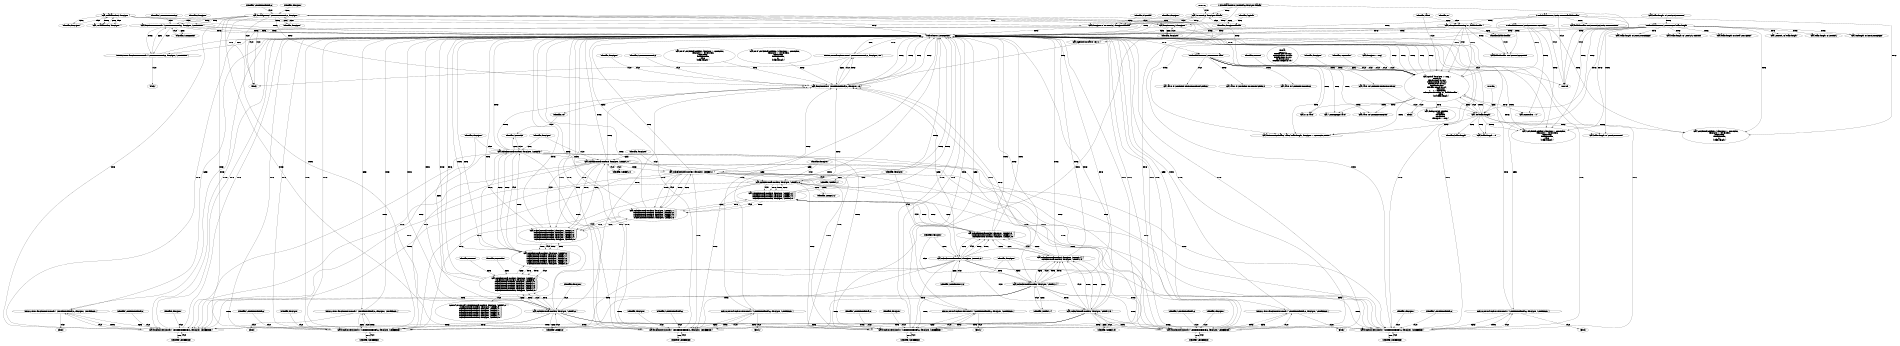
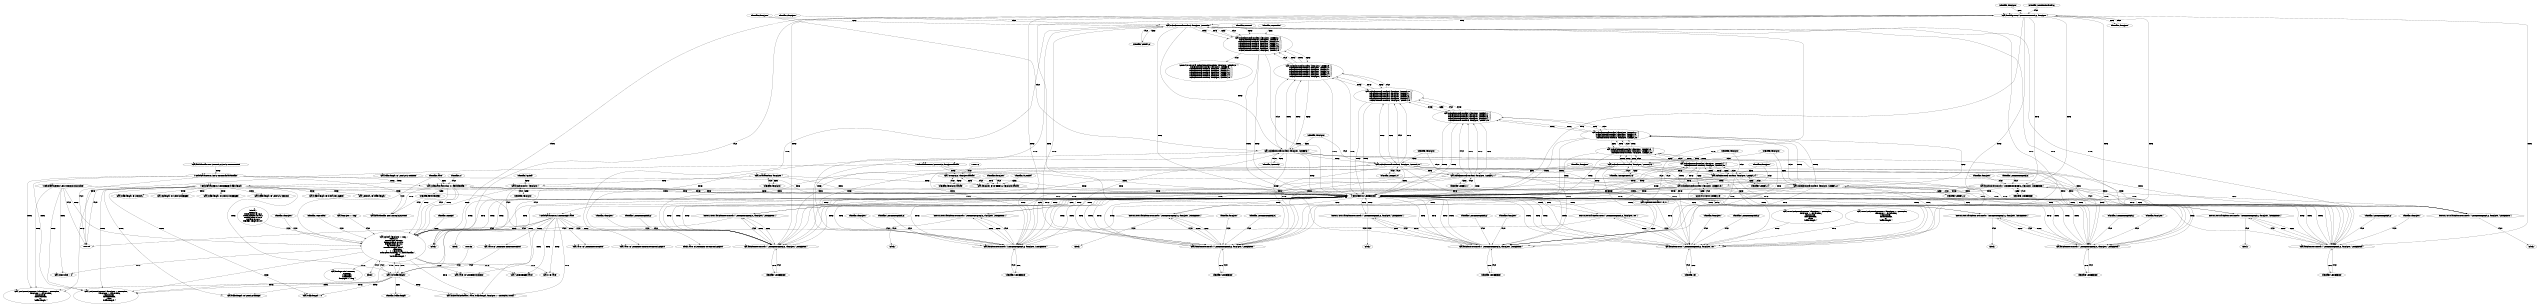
edge "(MethodParameterIn,SQLSMALLINT field_identifier)" -> "(Call,field_identifier == SQL_DESC_SQLSMALLINT_TYPE)": reversed
node "(Call,!__validate_desc( descriptor ))": removed
node "(Call,function_entry( descriptor ))": label "(Call,function_entry( descriptor ))" -> "(Call,function_nodrv( descriptor ))"
node "(Call,value != SQL_PARAM_OUTPUT_STREAM)": label "(Call,value != SQL_PARAM_OUTPUT_STREAM)" -> "(Block,value != SQL_PARAM_OUTPUT_STREAM)"
edge "1000156" -> "(Call,(int)buffer_length)": label "CFG: " -> "AST: "
edge "(Identifier,ret)" -> "(Identifier,STATE_S9)": now "(Identifier,ret)" -> "(Call,function_return( SQL_HANDLE_DESC, descriptor, ret ))"
edge "(Identifier,STATE_S12)" -> "(Call,__check_stmt_from_desc( descriptor, STATE_S12 ))": label "DDG: " -> "AST: "
node "(Identifier,STATE_S15)": label "(Identifier,STATE_S15)" -> "(ControlStructure,STATE_S15)"
